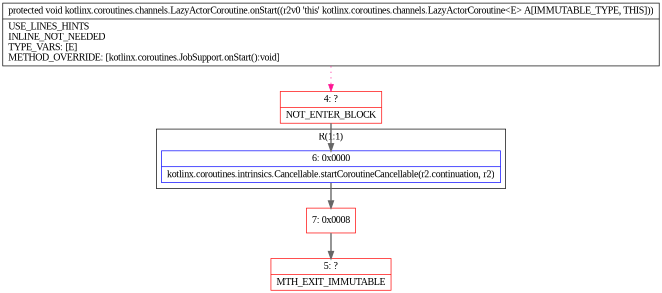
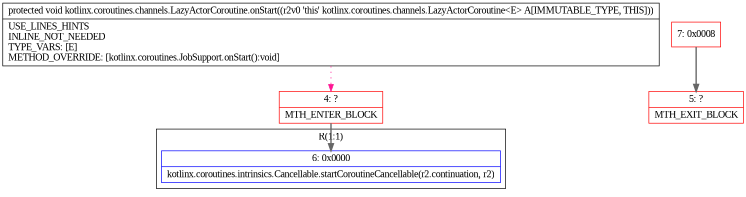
node "4: ?": text "NOT_ENTER_BLOCK" -> "MTH_ENTER_BLOCK"
edge "6: 0x0000" -> "7: 0x0008": removed
node "5: ?": text "MTH_EXIT_IMMUTABLE" -> "MTH_EXIT_BLOCK"
